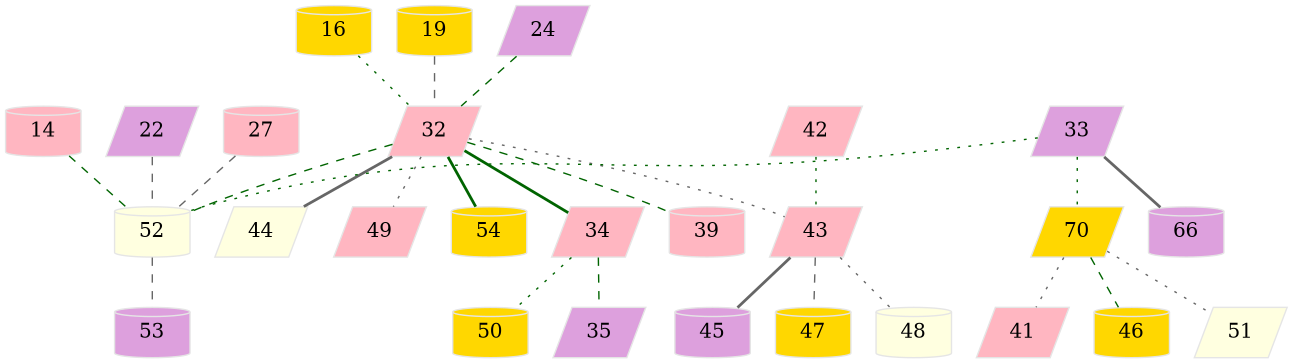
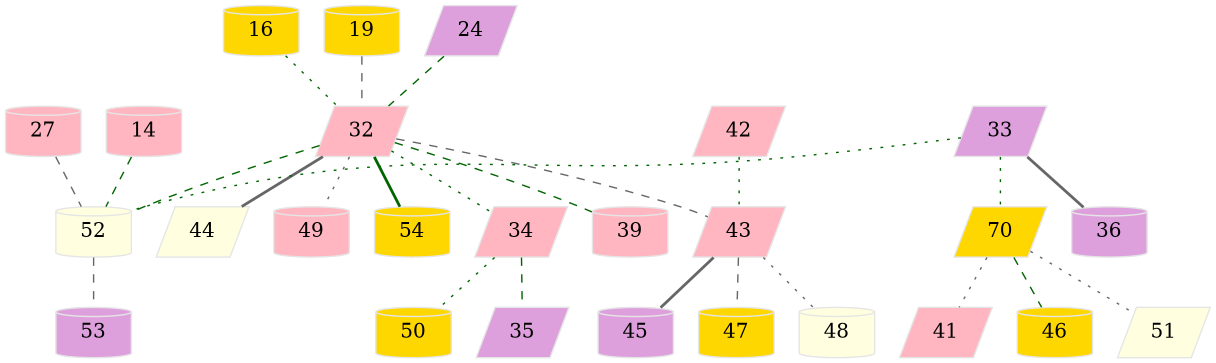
node "22": removed
edge "32" -- "43": style dotted -> dashed
edge "32" -- "34": style bold -> dotted
node "49": shape parallelogram -> cylinder
node "66": label "66" -> "36"
